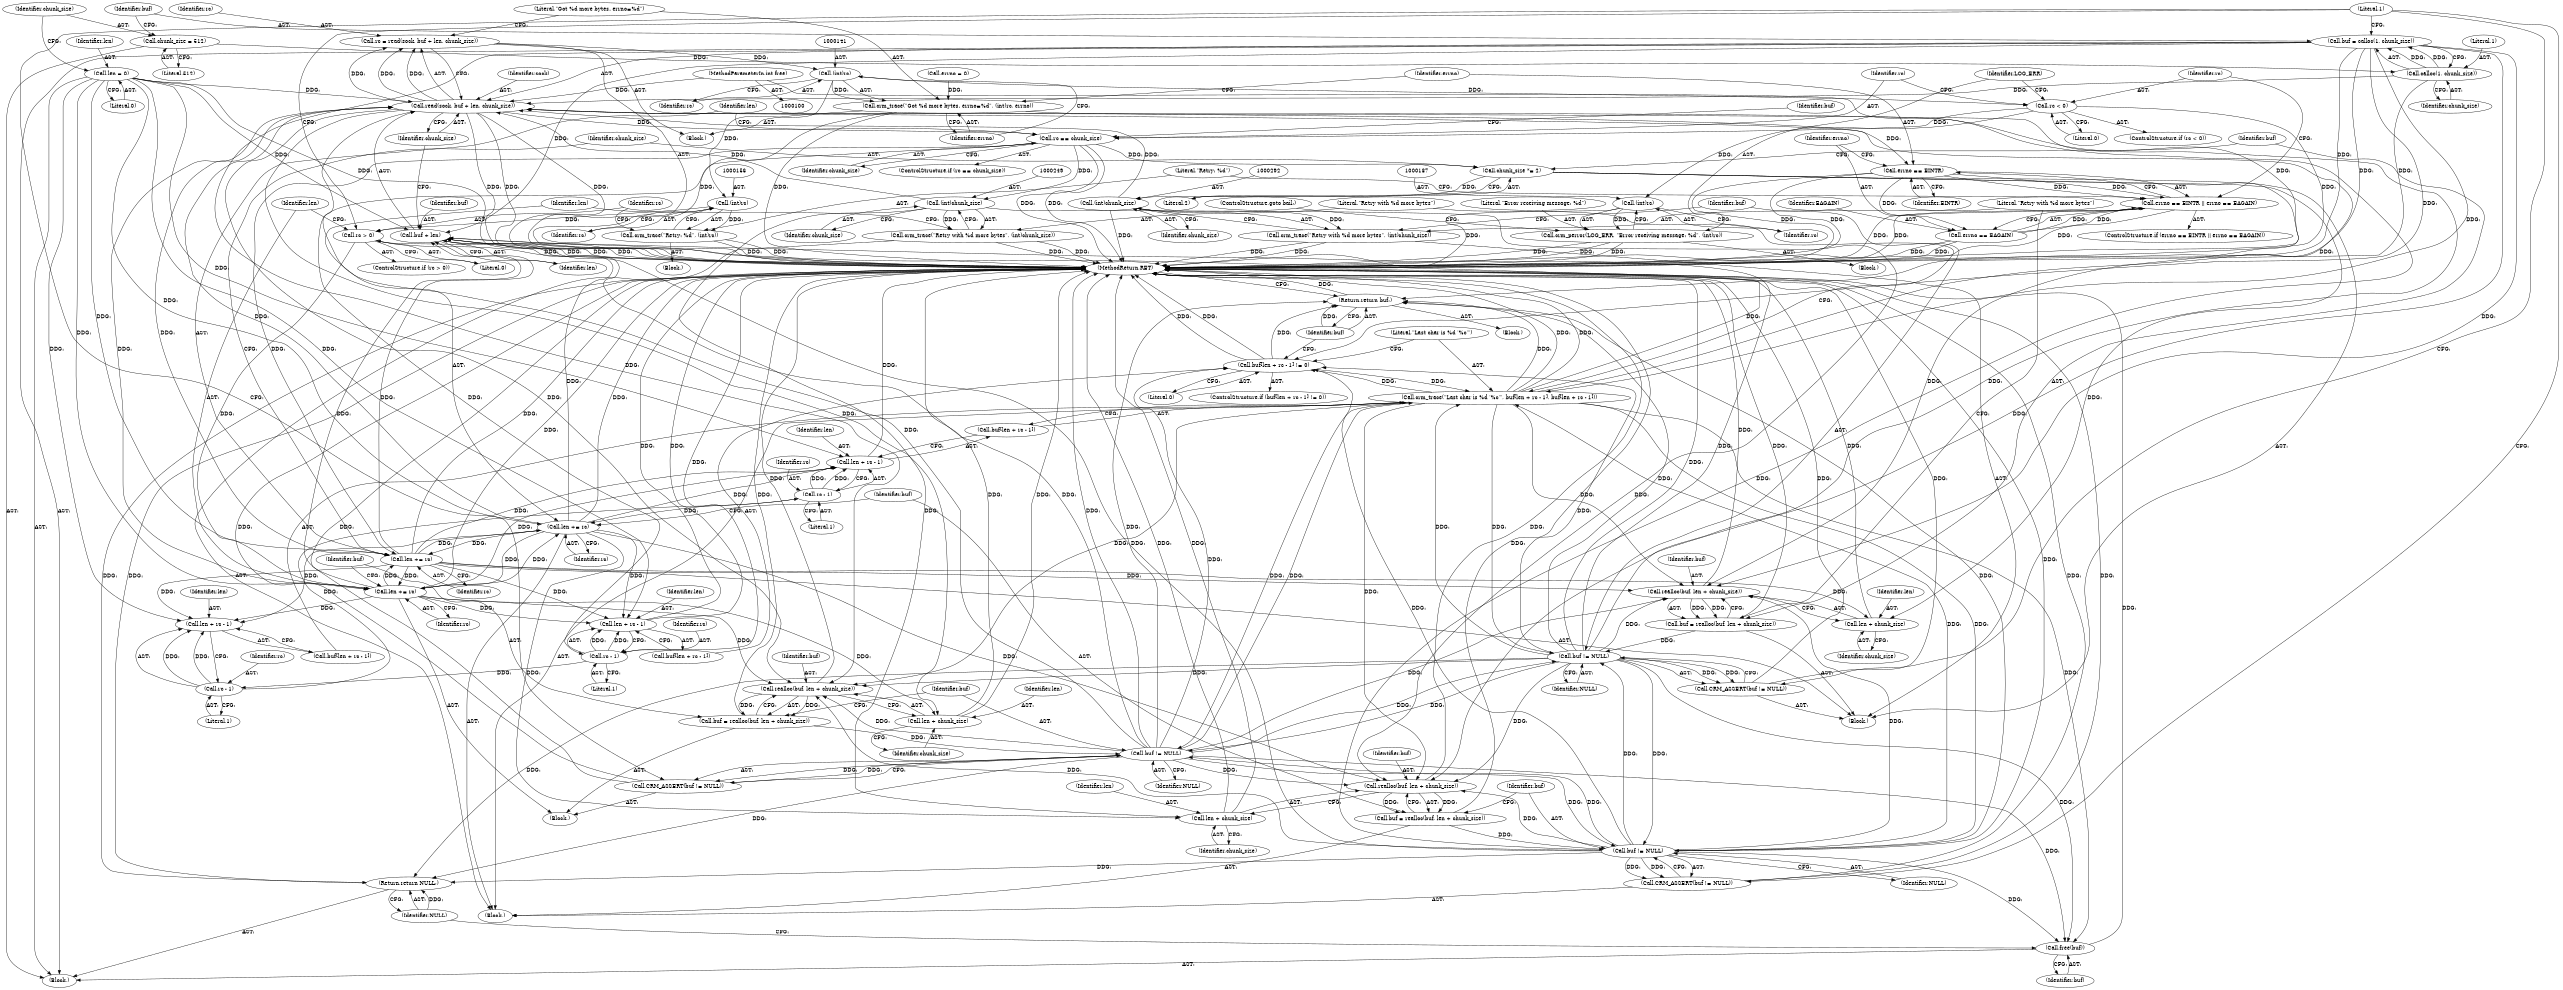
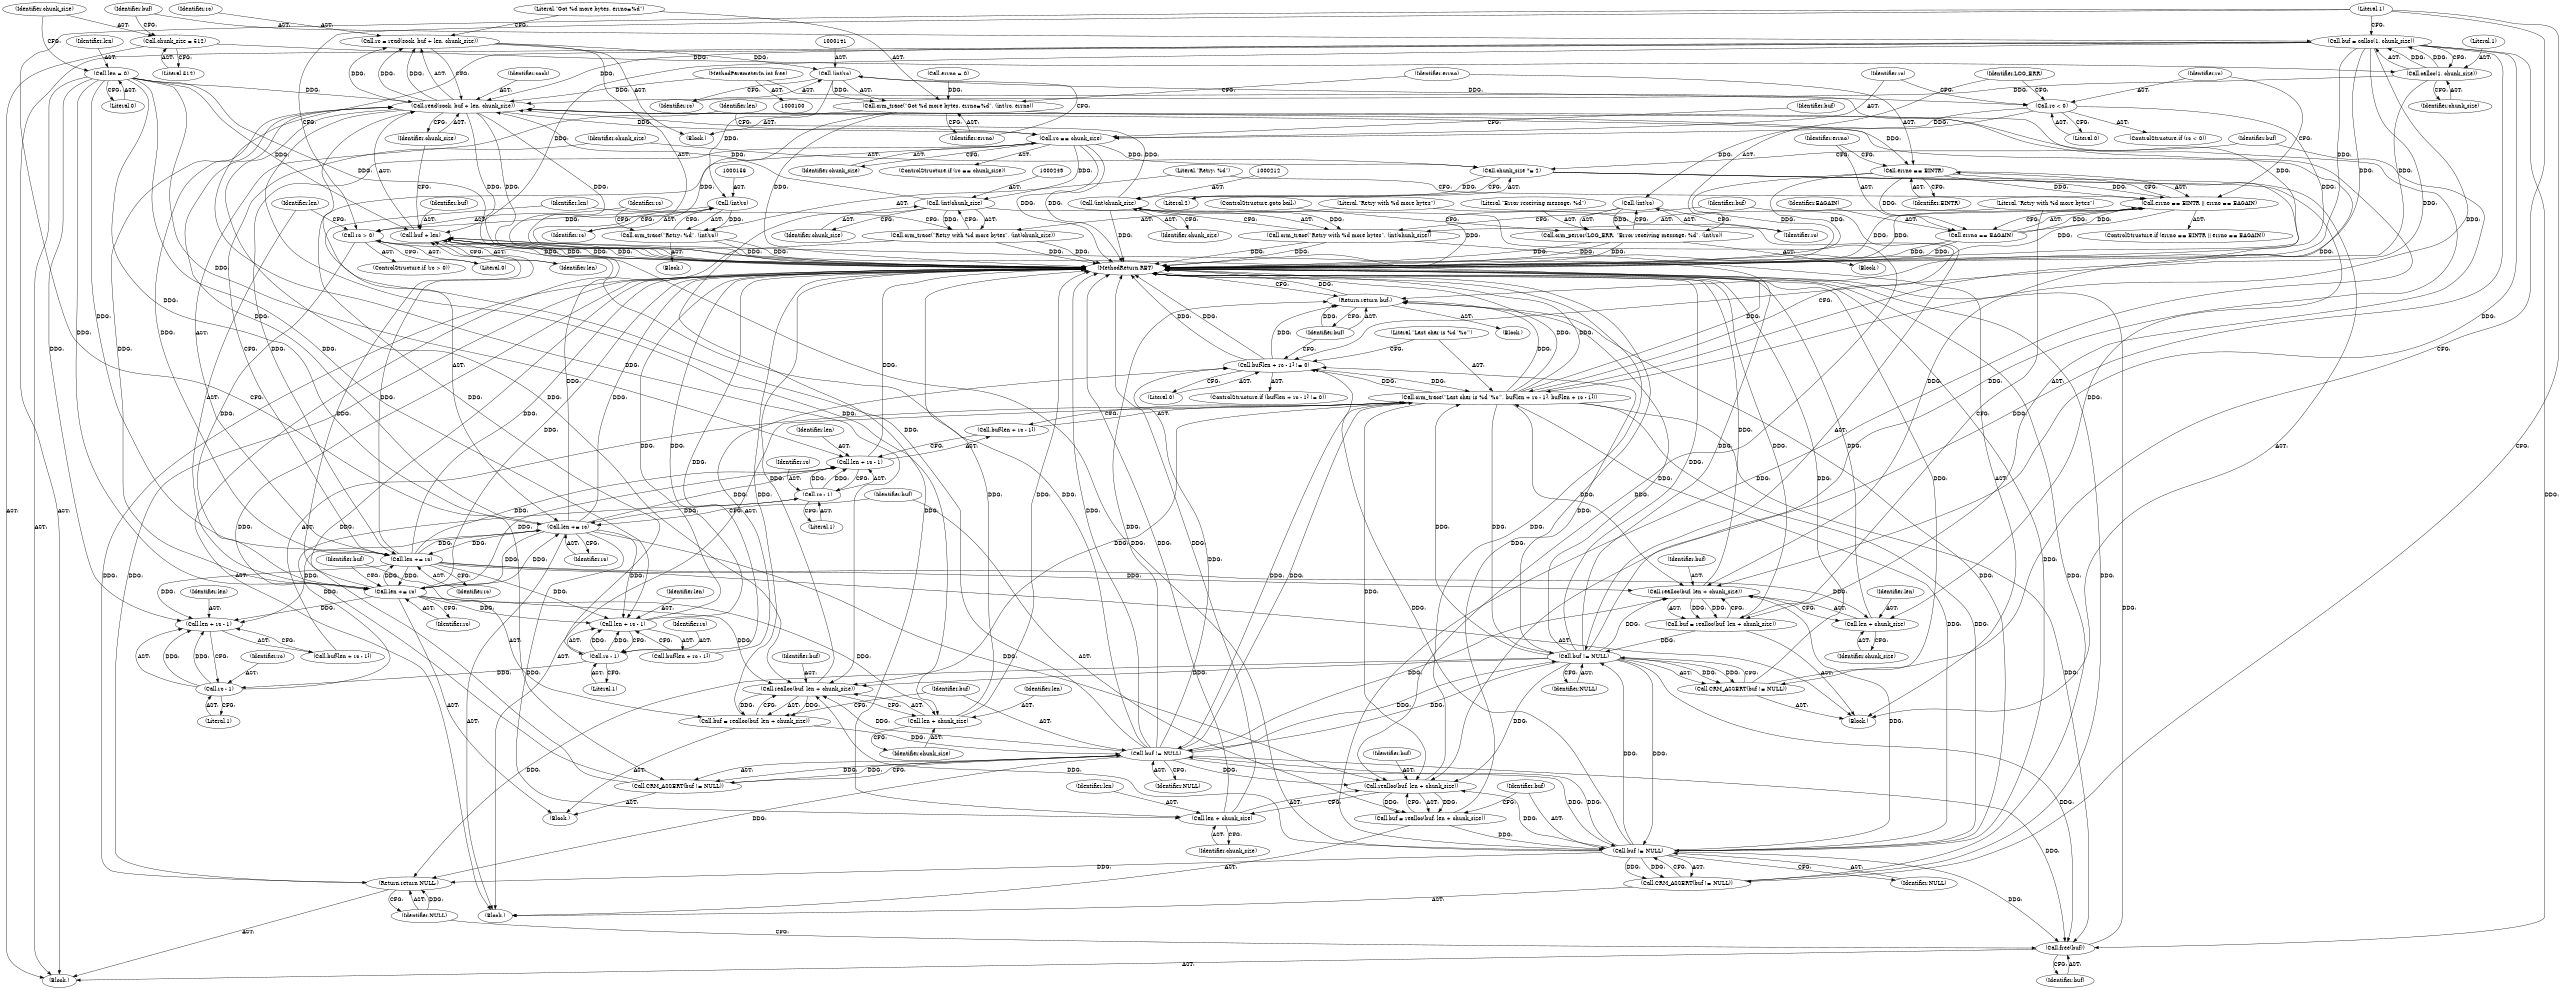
edge "(Call,buf = calloc(1, chunk_size))" -> "(Call,read(sock, buf + len, chunk_size))": label "AST: " -> "DDG: "
node "1000292": label "1000292" -> "1000212"
node "1000187": removed
edge "(Call,buf = calloc(1, chunk_size))" -> "(Call,free(buf))": added, label "DDG:"
